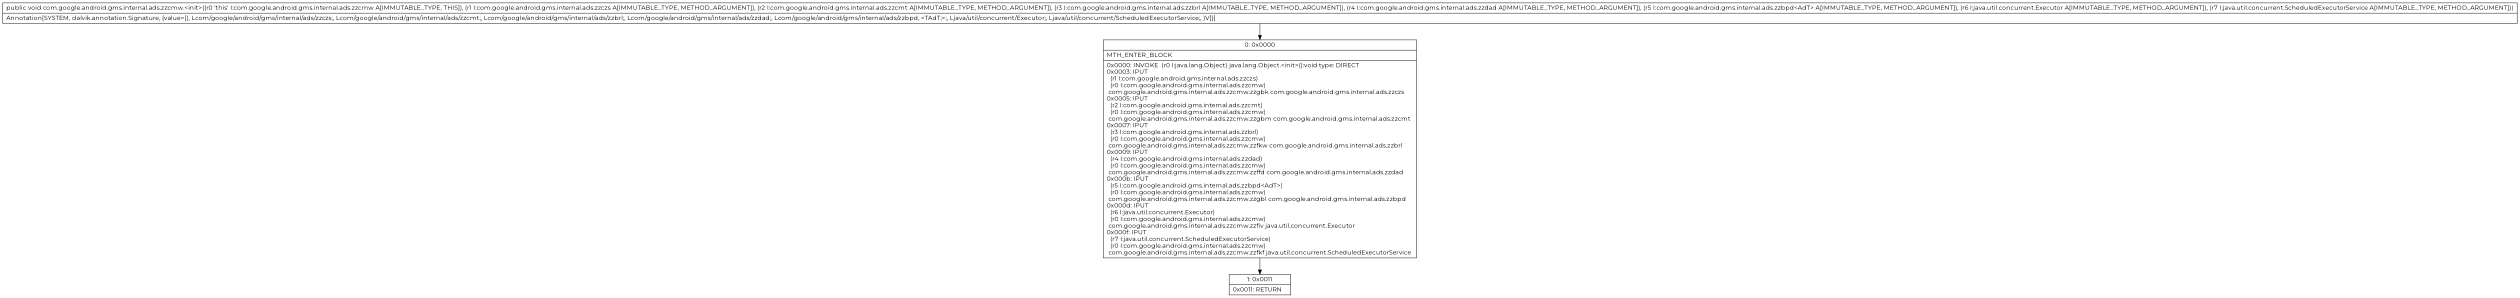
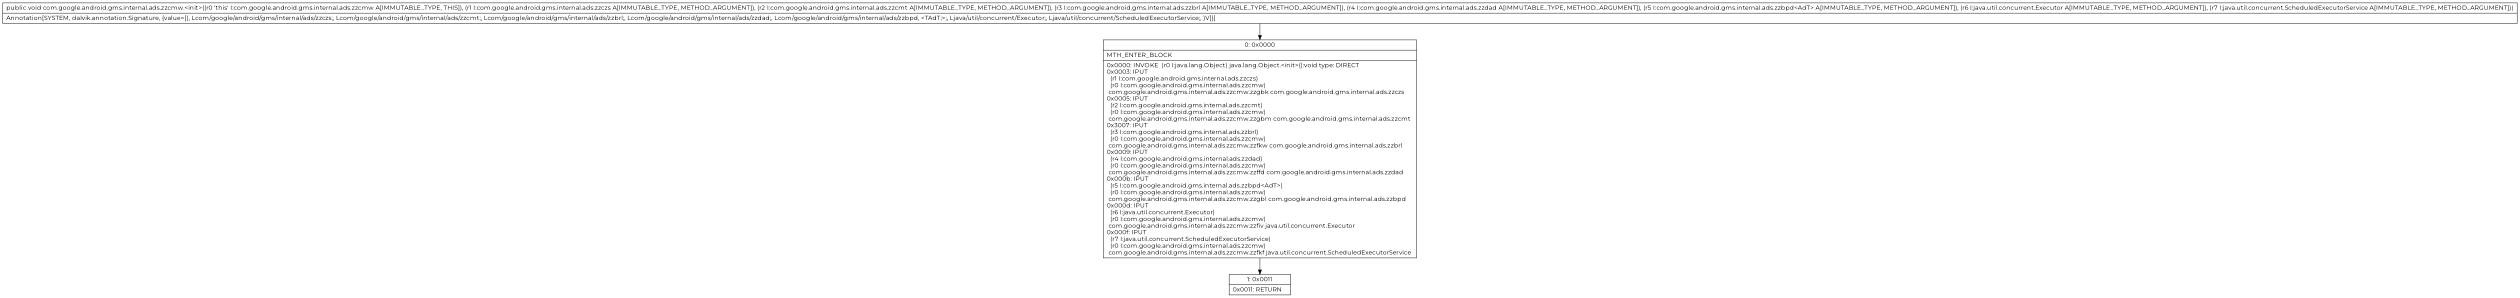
node "0: 0x0000": text "0x0007: IPUT" -> "0x3007: IPUT"
